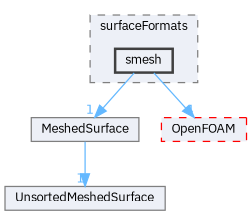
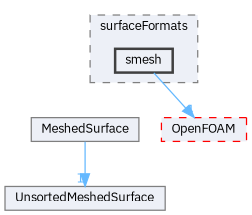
edge "smesh" -> "MeshedSurface": removed
